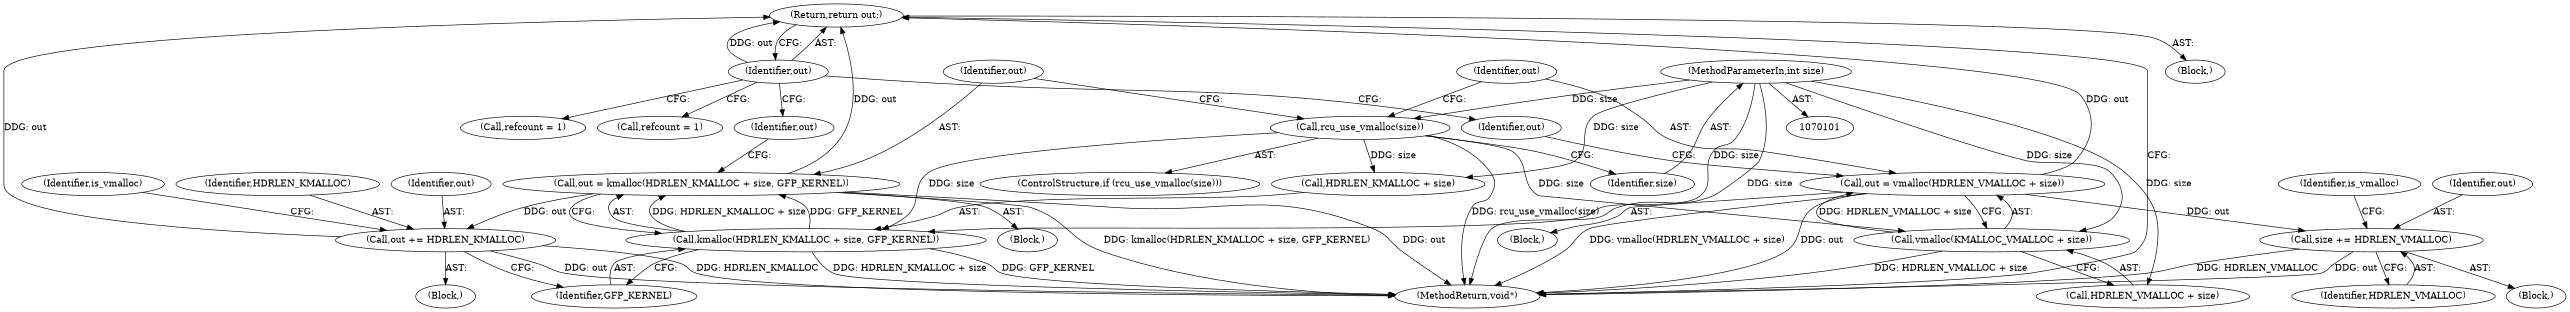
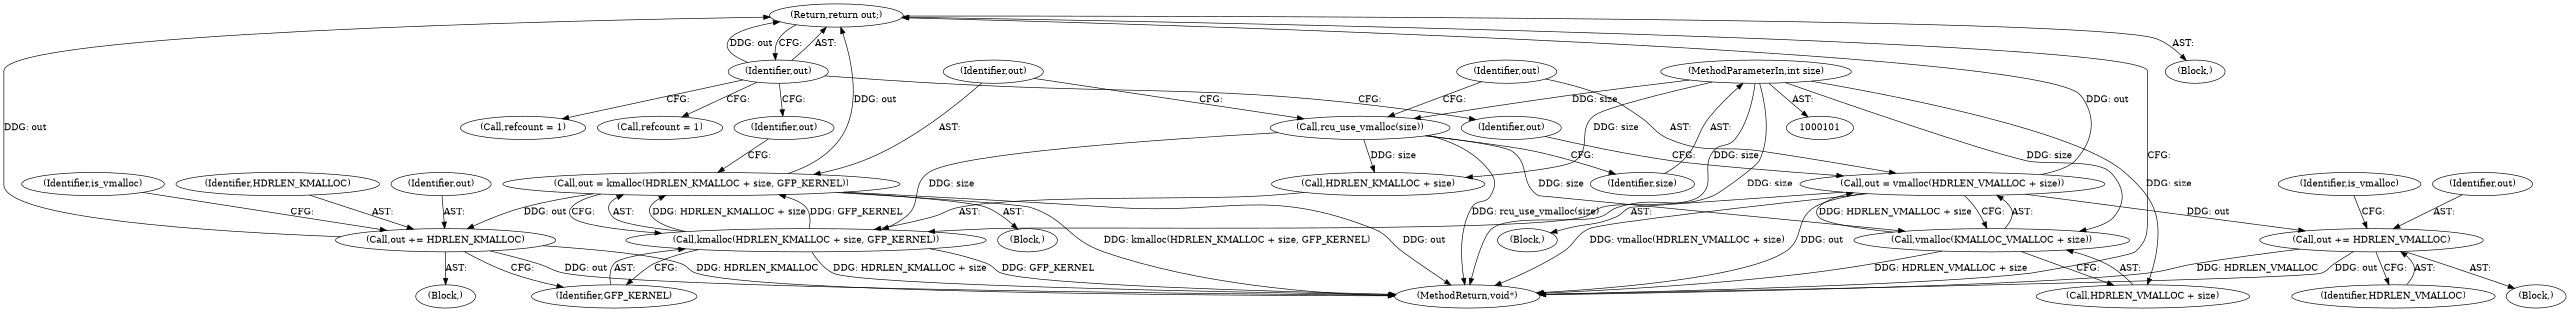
node "1070101": label "1070101" -> "1000101"
node "(ControlStructure,if (rcu_use_vmalloc(size)))": removed
node "(Call,size += HDRLEN_VMALLOC)": label "(Call,size += HDRLEN_VMALLOC)" -> "(Call,out += HDRLEN_VMALLOC)"
